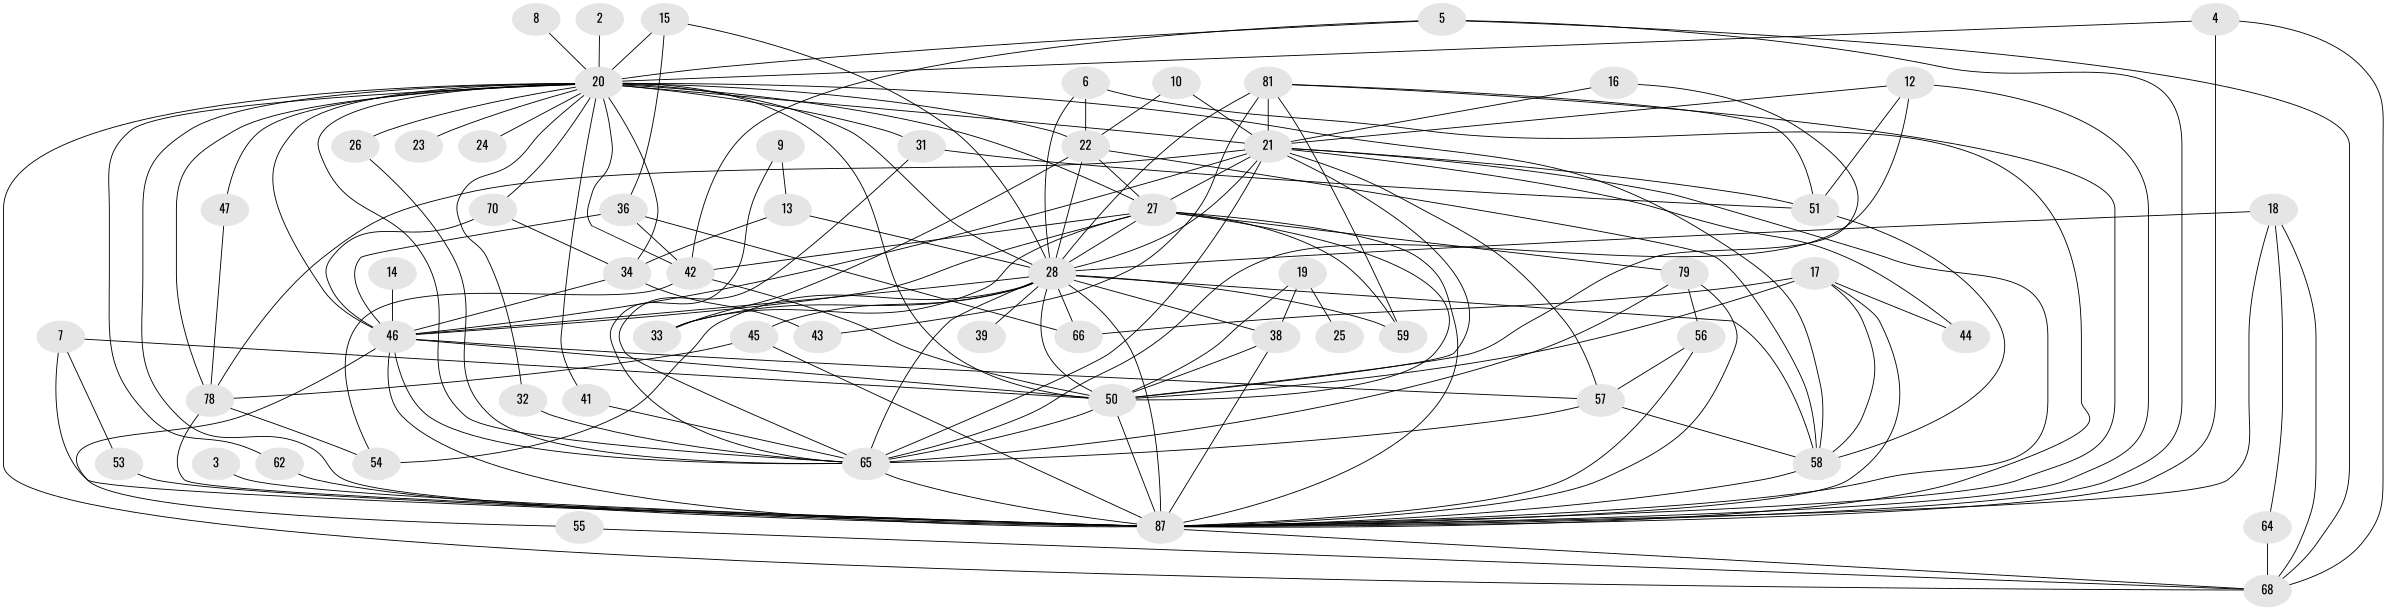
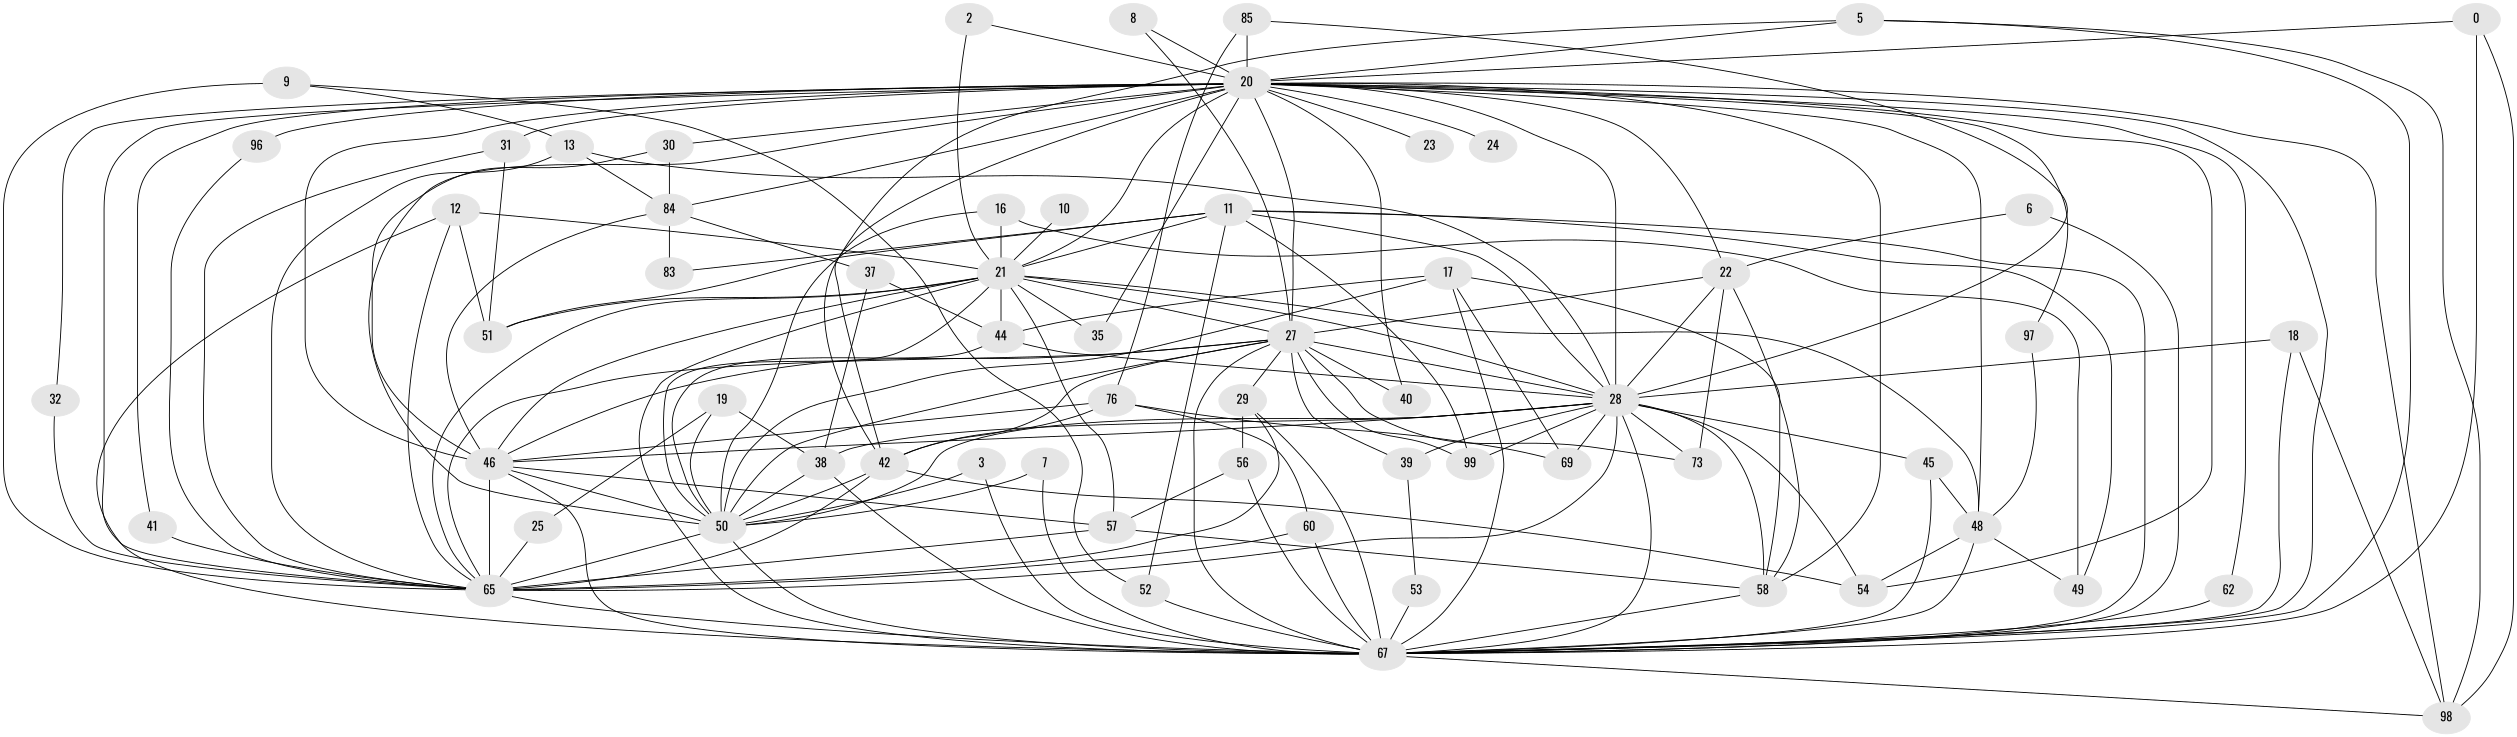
node "15": label "15" -> "85"
node "4": label "4" -> "0"
node "81": label "81" -> "11"
edge "10" -- "22": removed
edge "20" -- "54": added
node "26": label "26" -> "96"
edge "2" -- "21": added
edge "8" -- "27": added
edge "6" -- "28": now "44" -- "28"
node "47": label "47" -> "97"
node "70": label "70" -> "30"
node "36": label "36" -> "76"
node "14": removed
node "34": label "34" -> "84"
node "37": added
node "79": label "79" -> "29"
node "33": label "33" -> "73"
node "43": label "43" -> "83"
node "66": label "66" -> "69"
node "35": added
node "59": label "59" -> "99"
edge "51" -- "58": removed
edge "13" -- "65": added
edge "27" -- "65": added
edge "44" -- "50": added
edge "7" -- "53": now "39" -- "53"
node "78": label "78" -> "48"
node "40": added
edge "27" -- "39": added
edge "3" -- "50": added
node "55": removed
node "87": label "87" -> "67"
node "60": added
node "64": removed
edge "42" -- "65": added
edge "25" -- "65": added
node "52": added
node "49": added
node "68": label "68" -> "98"
